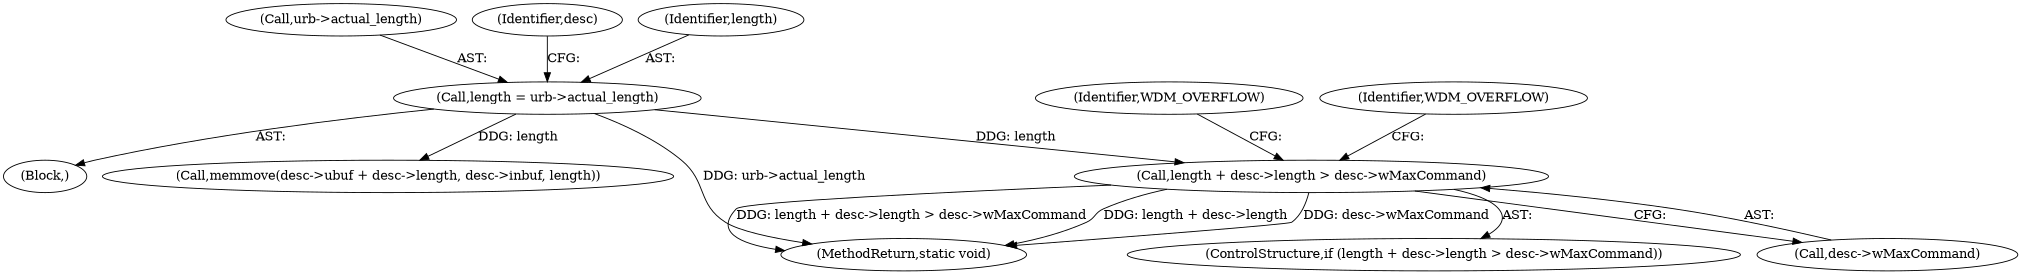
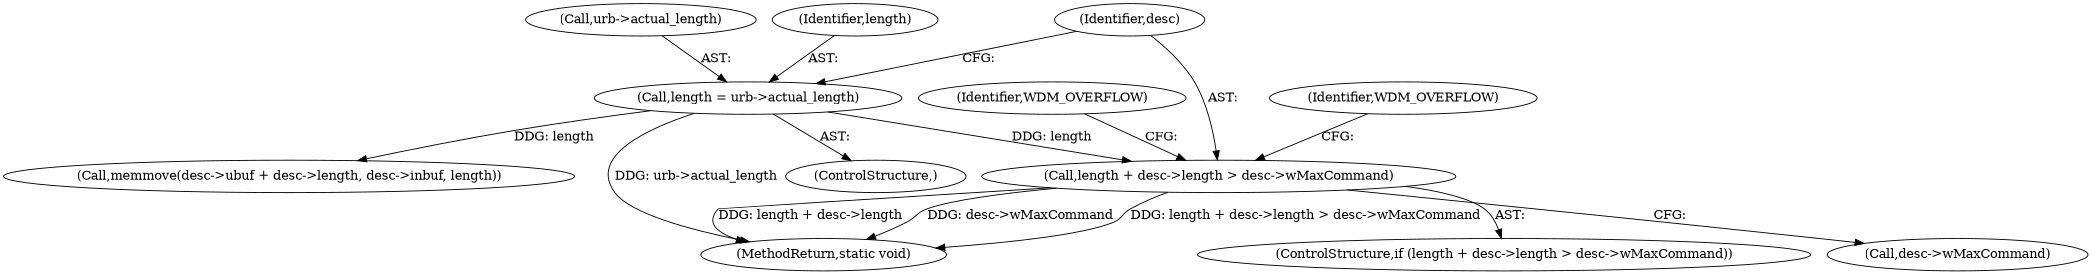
node "(Block,)": label "(Block,)" -> "(ControlStructure,)"
edge "(Call,desc->wMaxCommand)" -> "(Call,length + desc->length > desc->wMaxCommand)": now "(Identifier,desc)" -> "(Call,length + desc->length > desc->wMaxCommand)"
